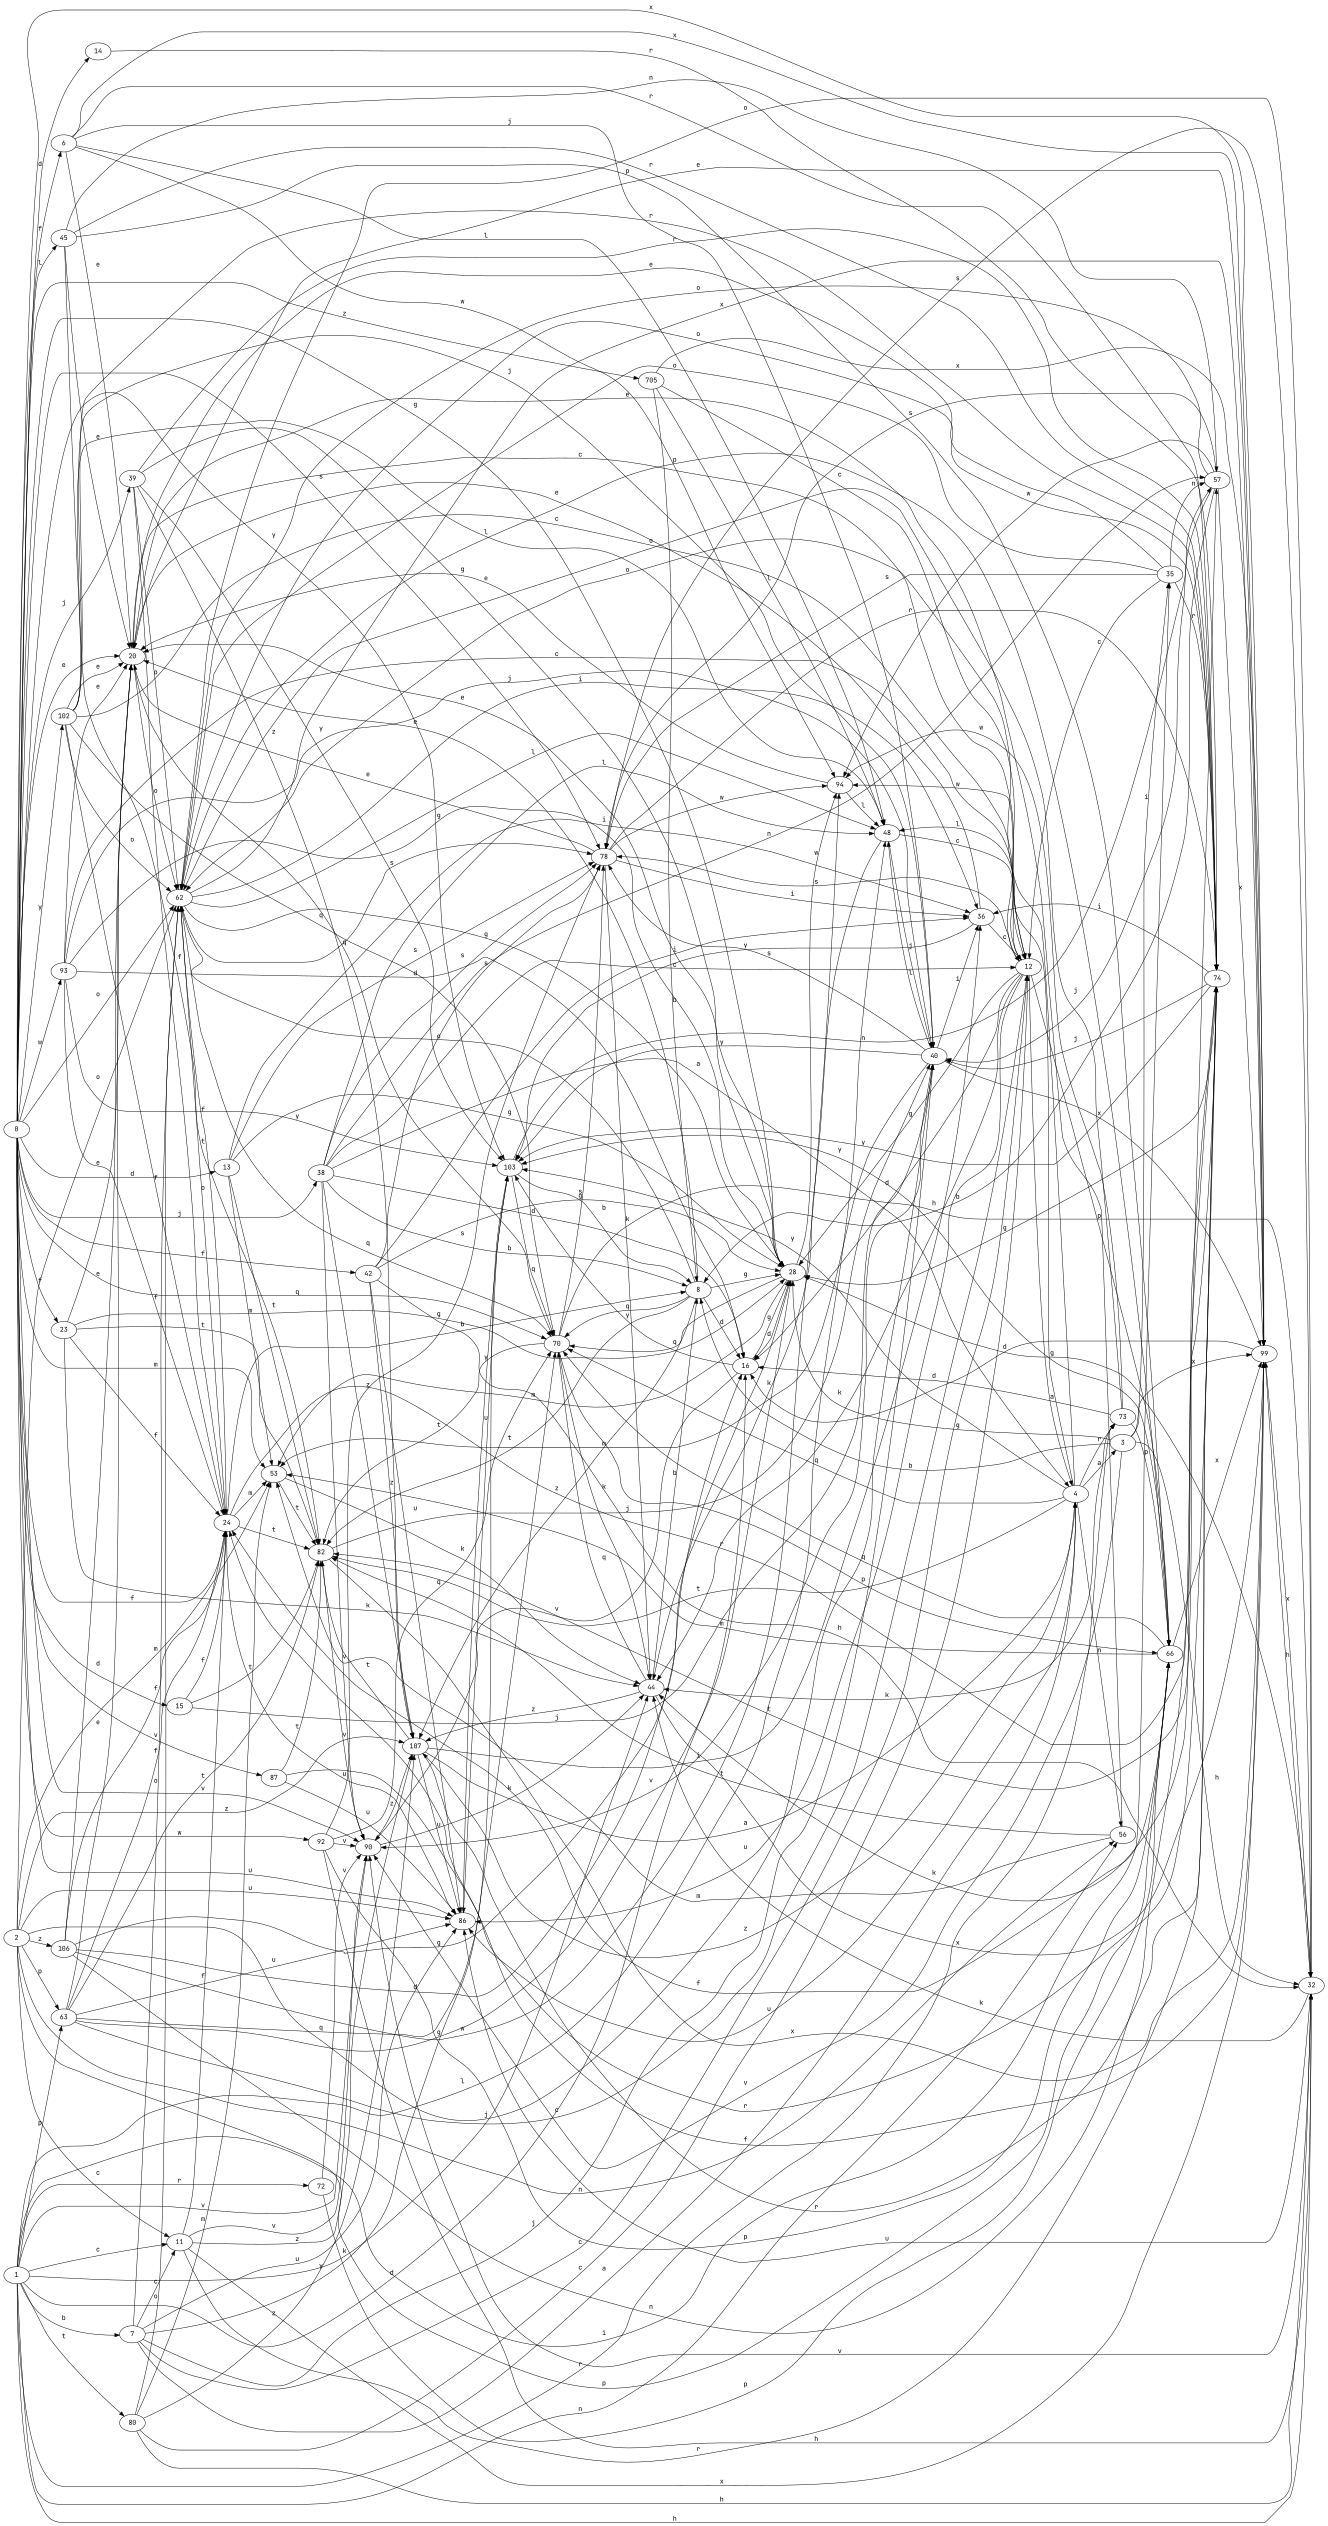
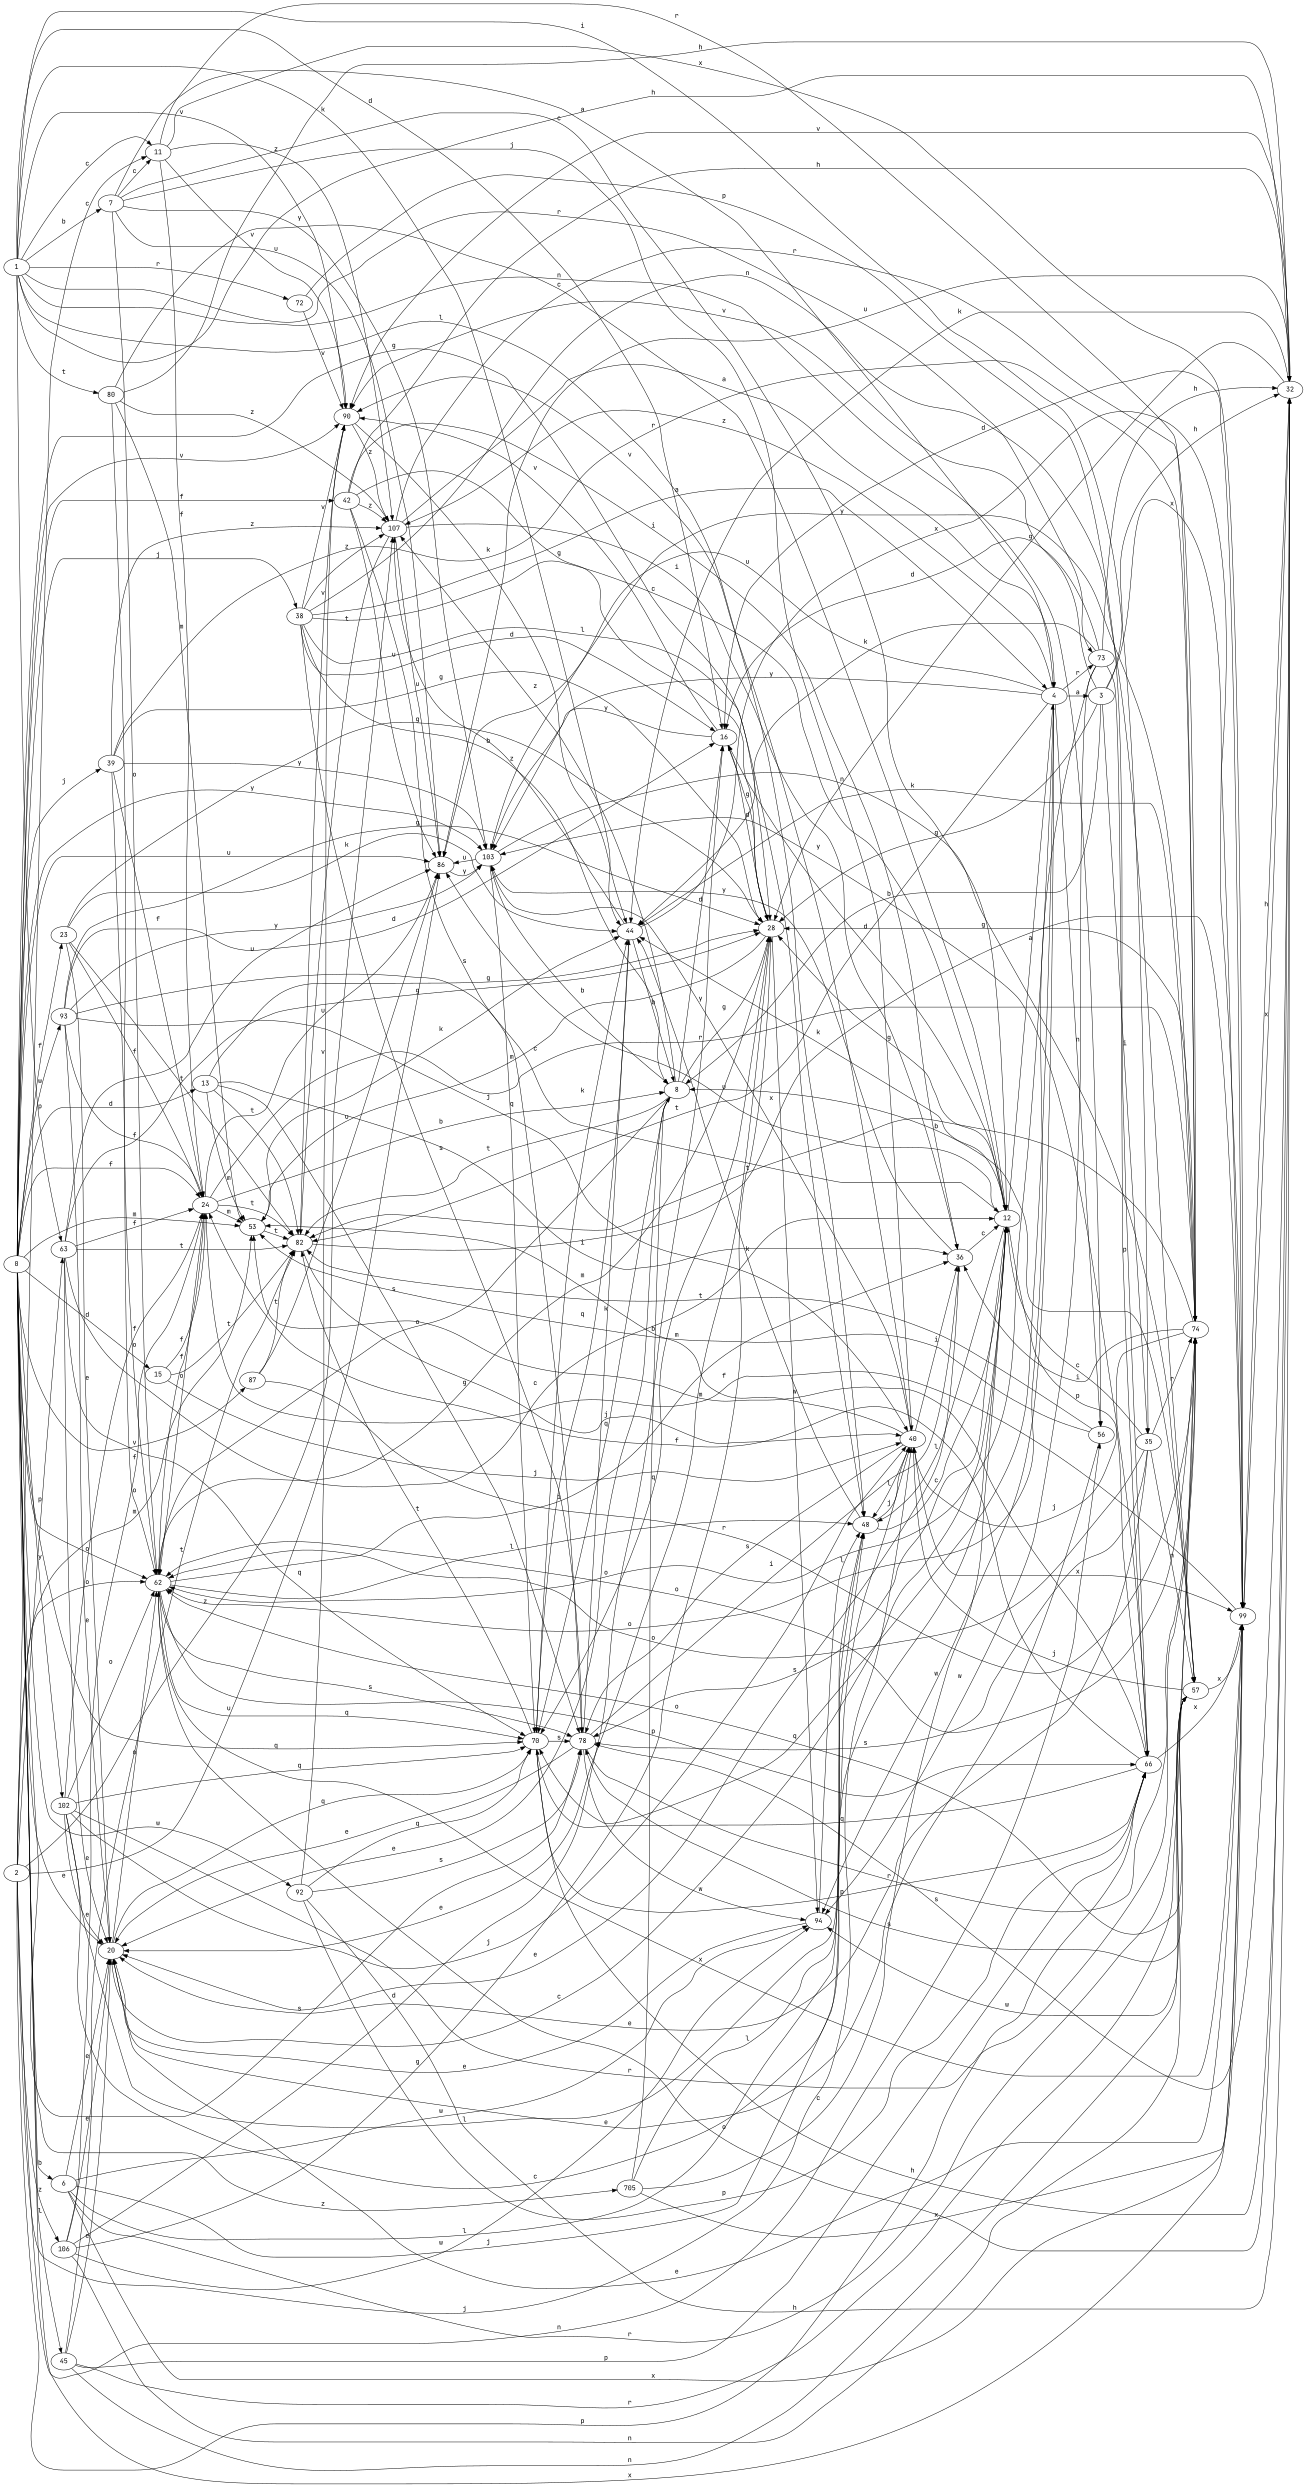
node "14": removed
edge "0" -> "6": label "f" -> "b"
edge "73" -> "32": added, label "h"
